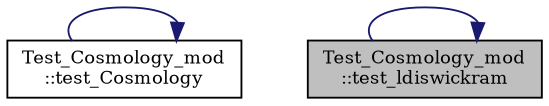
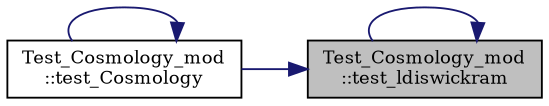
edge "Test_Cosmology_mod ::test_Cosmology" -> "Test_Cosmology_mod ::test_ldiswickram": added
